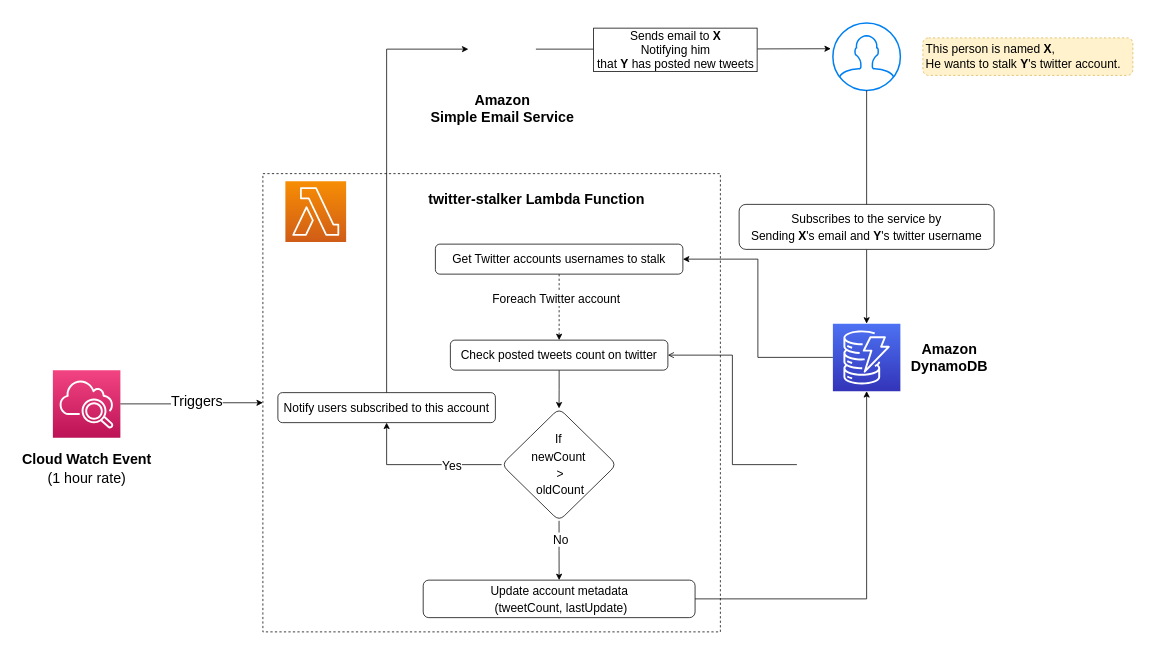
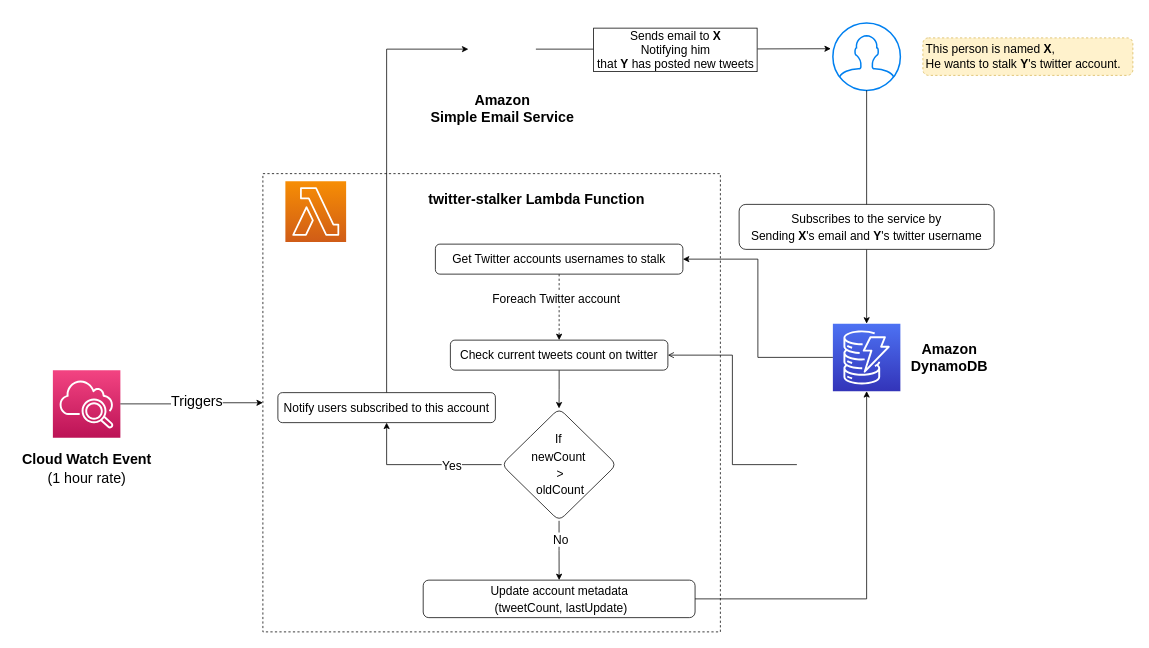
node "Check posted tweets count on twitter": label "Check posted tweets count on twitter" -> "Check current tweets count on twitter"
